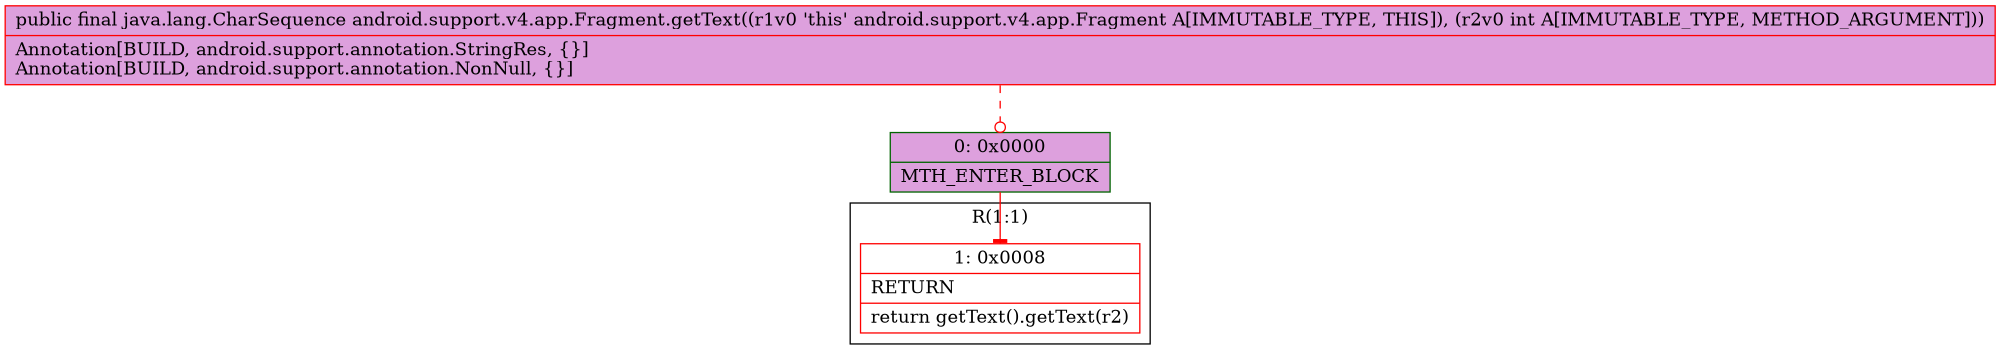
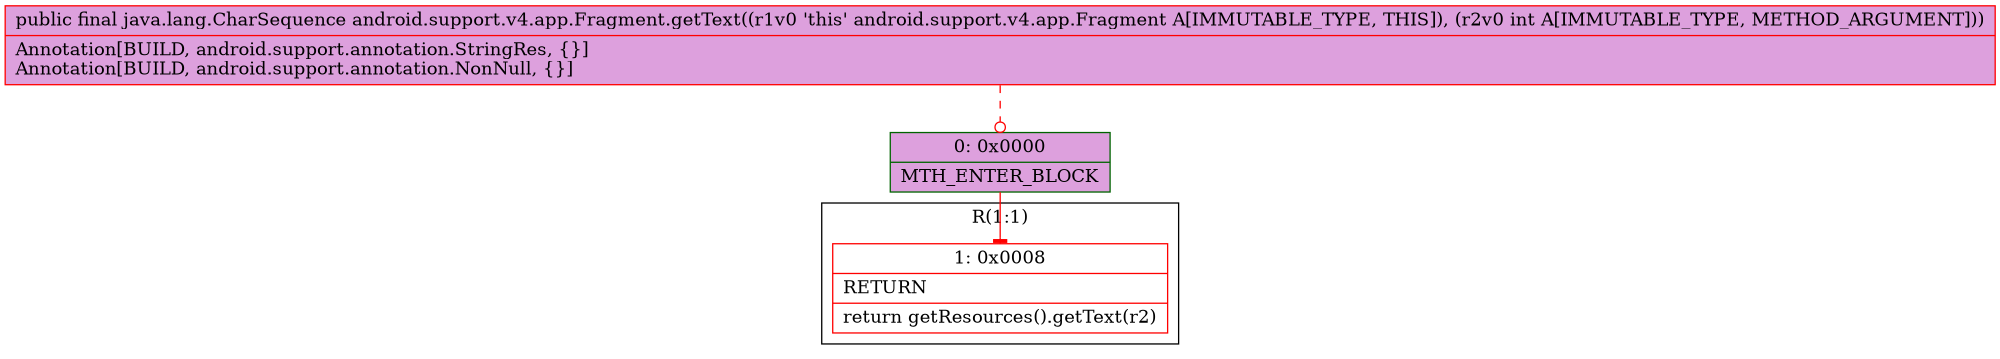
node "1: 0x0008": text "return getText().getText(r2)" -> "return getResources().getText(r2)"
